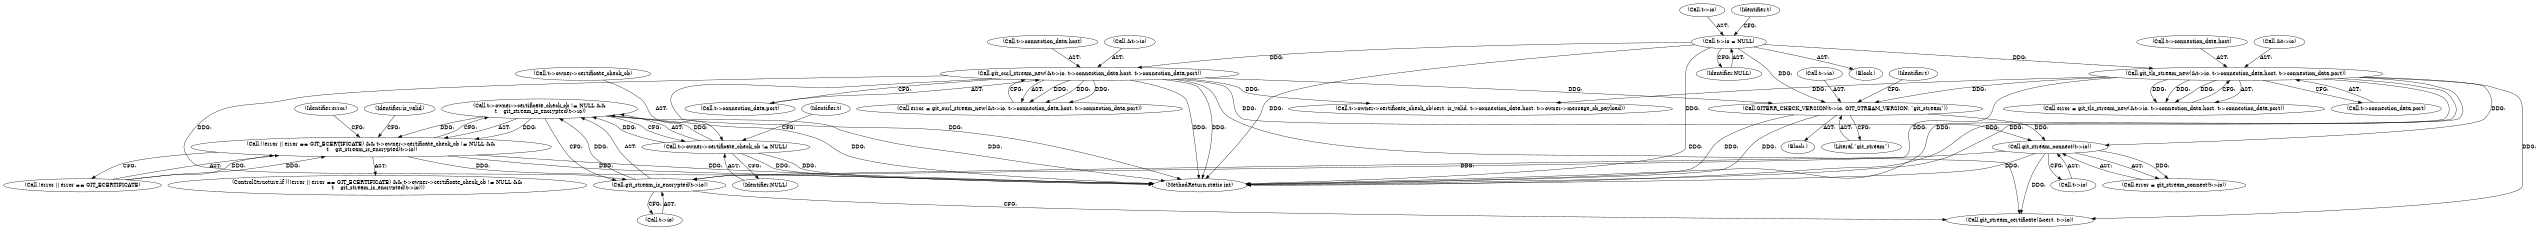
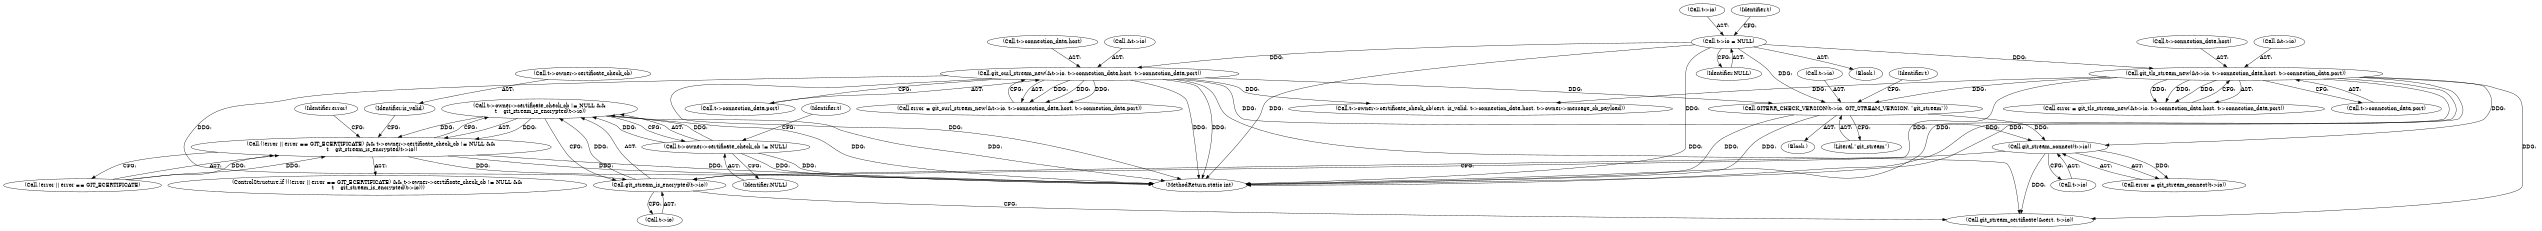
edge "(Call,t->owner->certificate_check_cb)" -> "(Call,t->owner->certificate_check_cb != NULL)": now "(Call,t->owner->certificate_check_cb)" -> "(Identifier,is_valid)"
edge "(Call,git_stream_connect(t->io))" -> "(Call,git_stream_is_encrypted(t->io))": label "DDG: " -> "CFG: "
edge "(Call,git_stream_connect(t->io))" -> "(MethodReturn,static int)": removed, label "DDG:"
